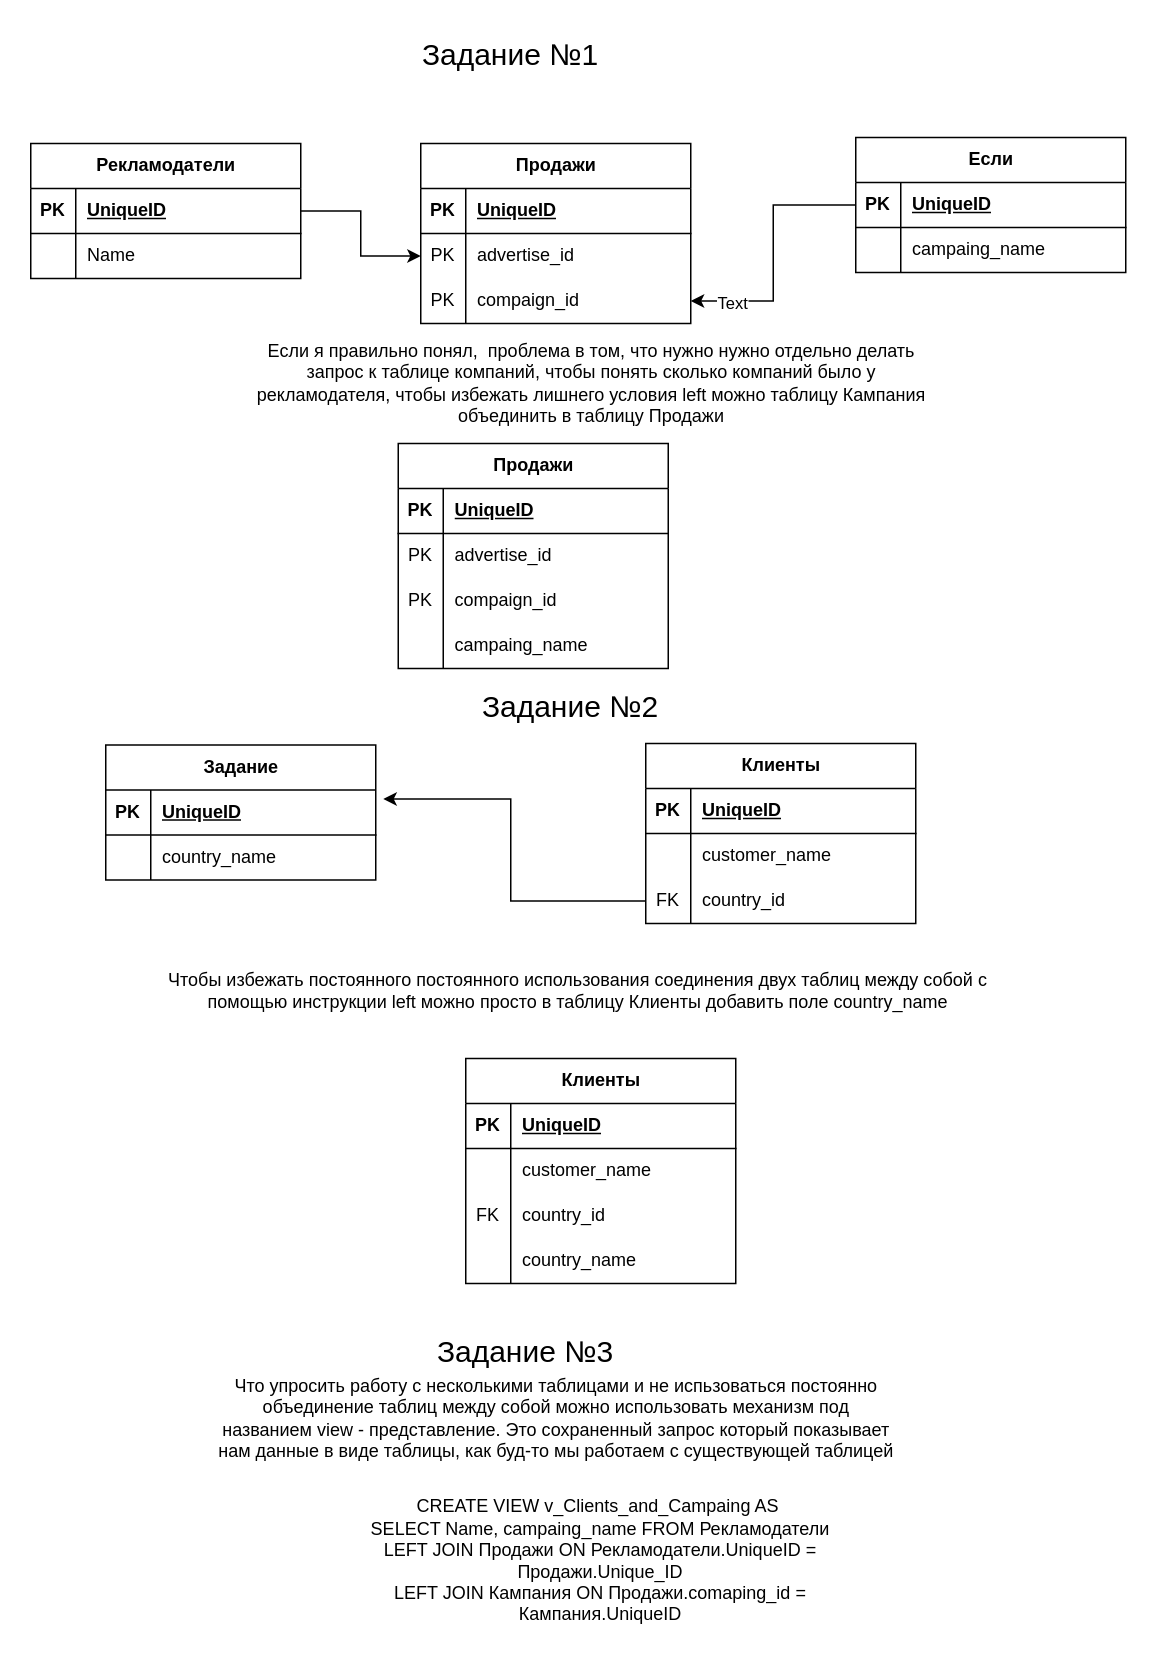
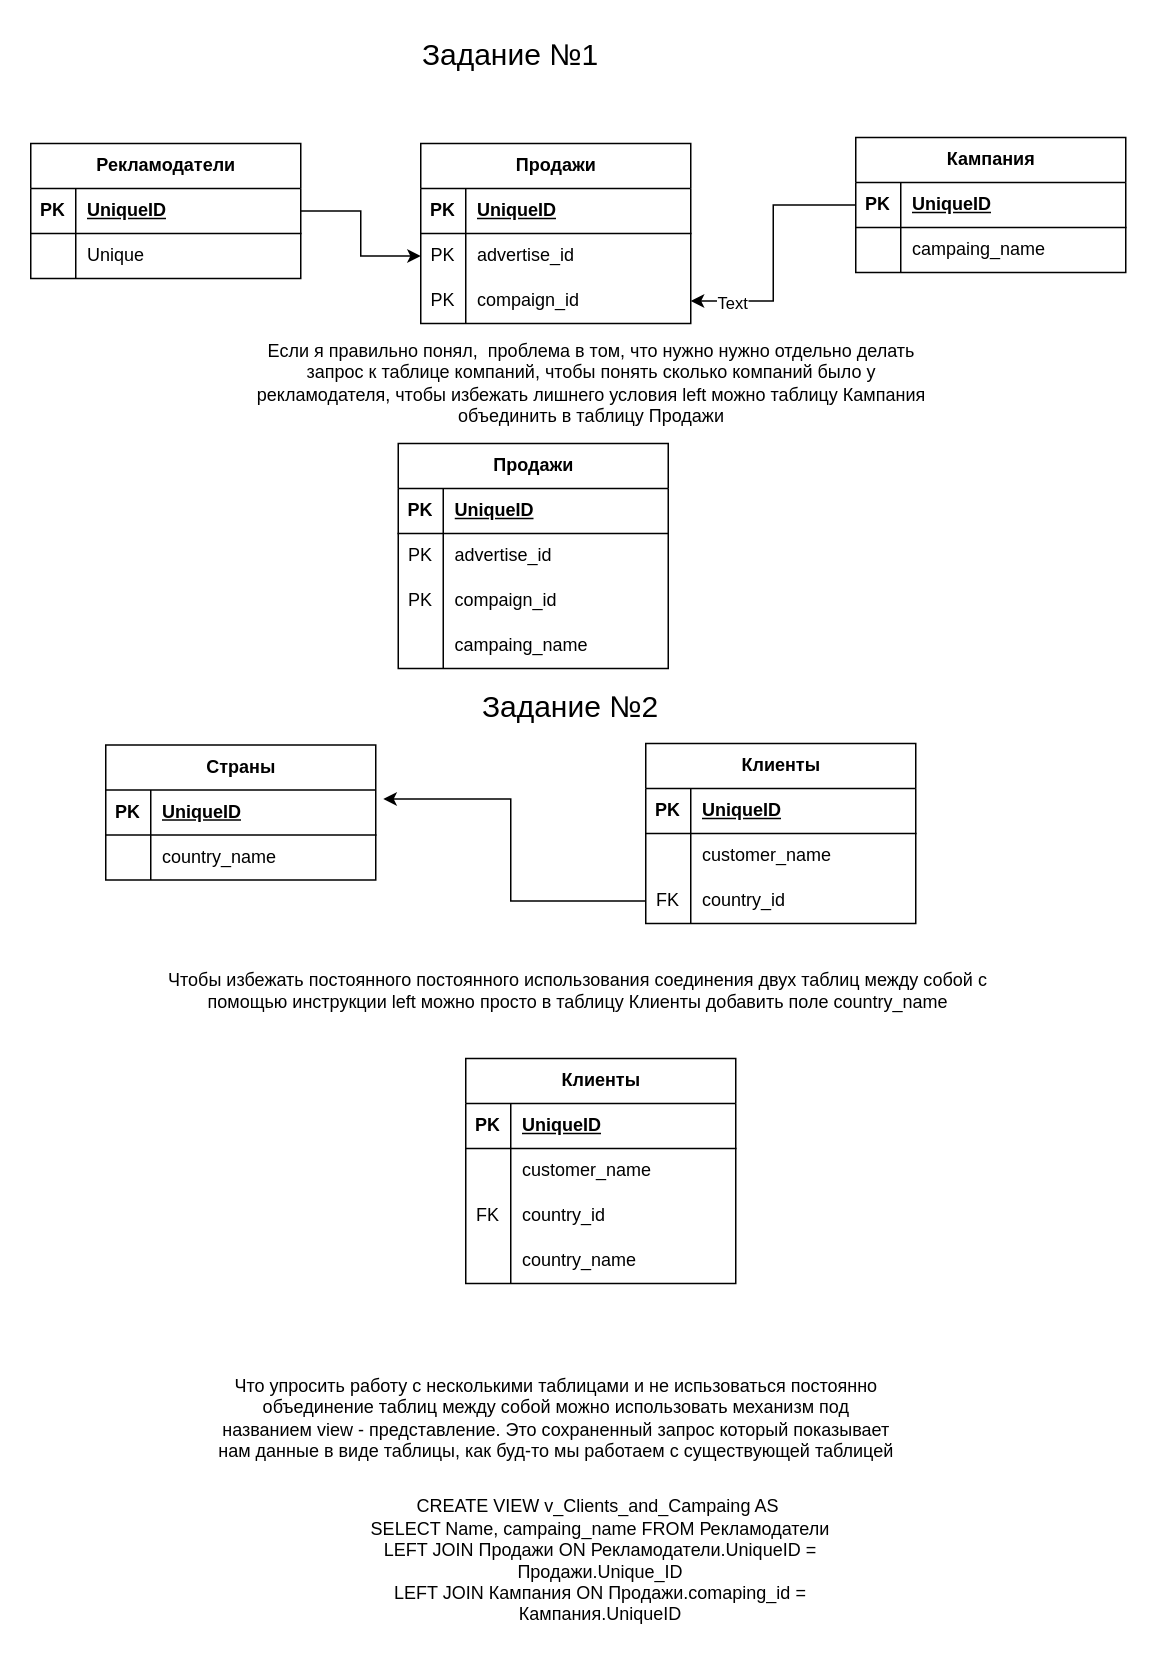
node "Если": label "Если" -> "Кампания"
node "Name": label "Name" -> "Unique"
node "Задание": label "Задание" -> "Страны"
node "Задание №3": removed
